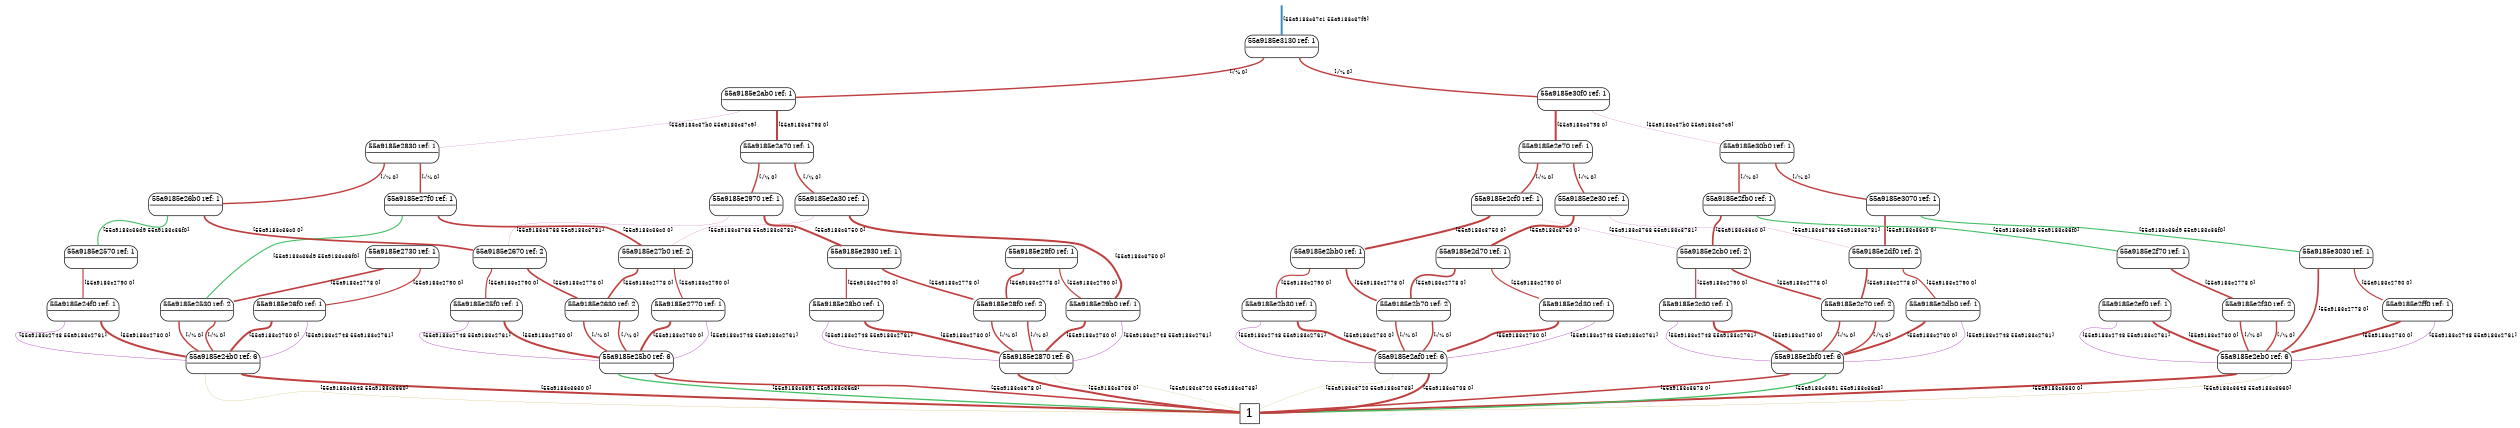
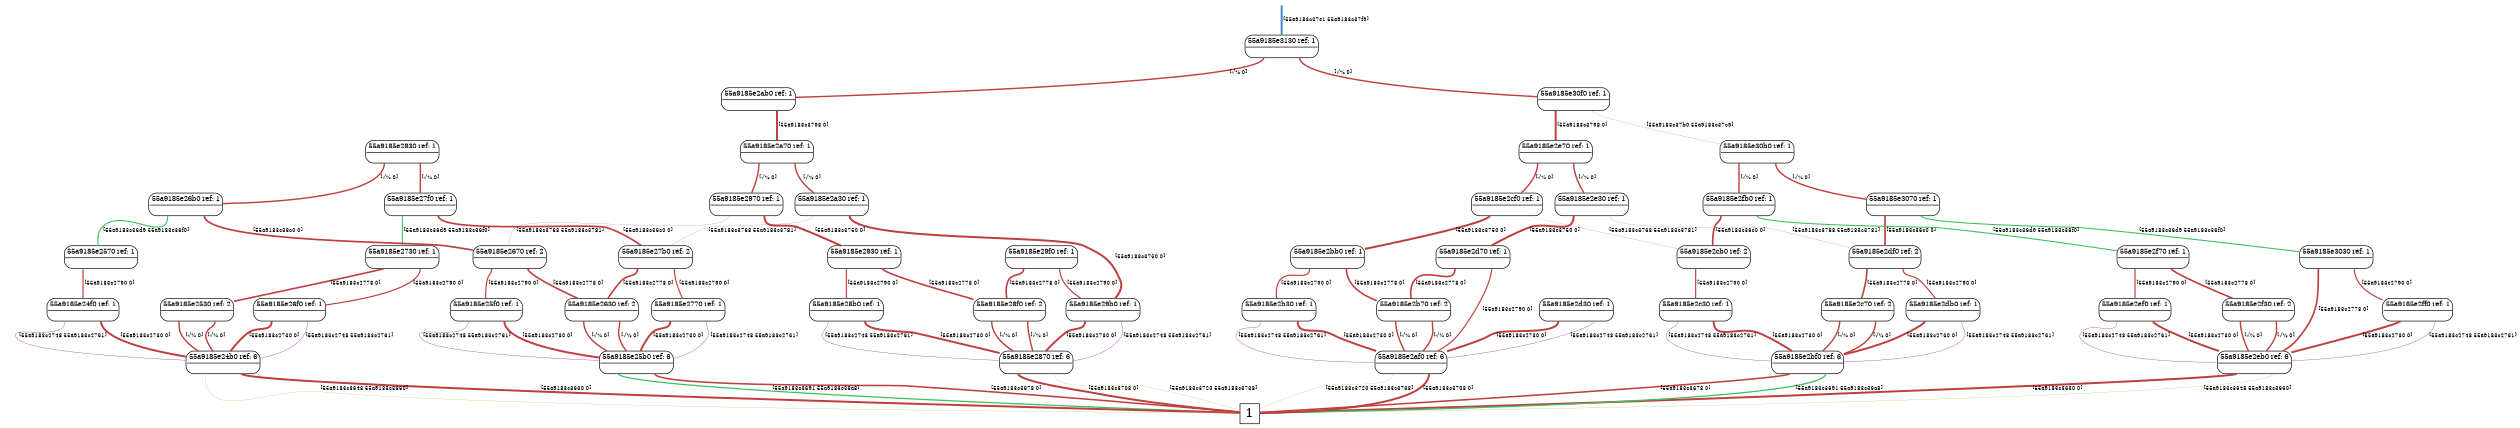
edge "55a9185e2ab0 ref: 1" -- "55a9185e2830 ref: 1": removed, label "[55a9183c37b0 55a9183c37c9]"
edge "55a9185e27f0 ref: 1" -- "55a9185e2530 ref: 2": now "55a9185e27f0 ref: 1" -- "55a9185e2730 ref: 1"
edge "55a9185e2f70 ref: 1" -- "55a9185e2ef0 ref: 1": added, label "[55a9183c2790 0]"
edge "55a9185e2cb0 ref: 2" -- "55a9185e2c70 ref: 2": removed, label "[55a9183c2778 0]"
edge "55a9185e2d70 ref: 1" -- "55a9185e2d30 ref: 1": now "55a9185e2d70 ref: 1" -- "55a9185e2af0 ref: 6"
